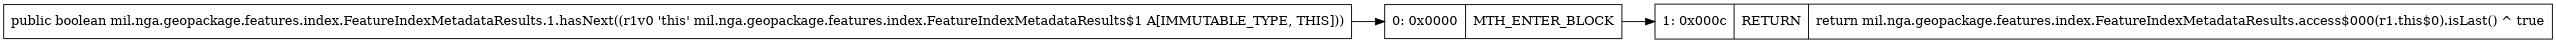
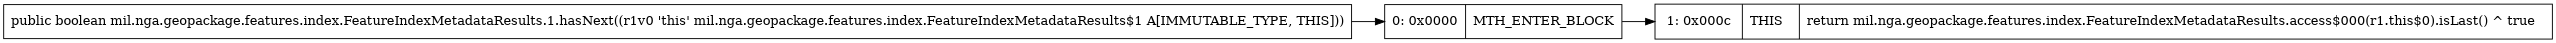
node "1: 0x000c": text "RETURN" -> "THIS"
